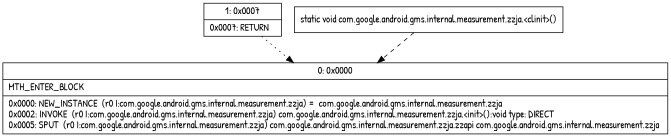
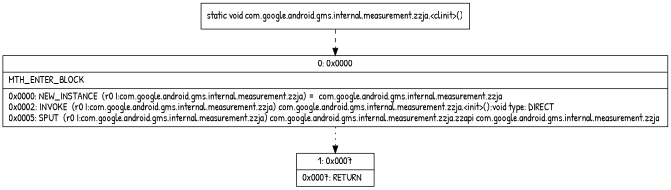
edge "1: 0x0007" -> "0: 0x0000": reversed
